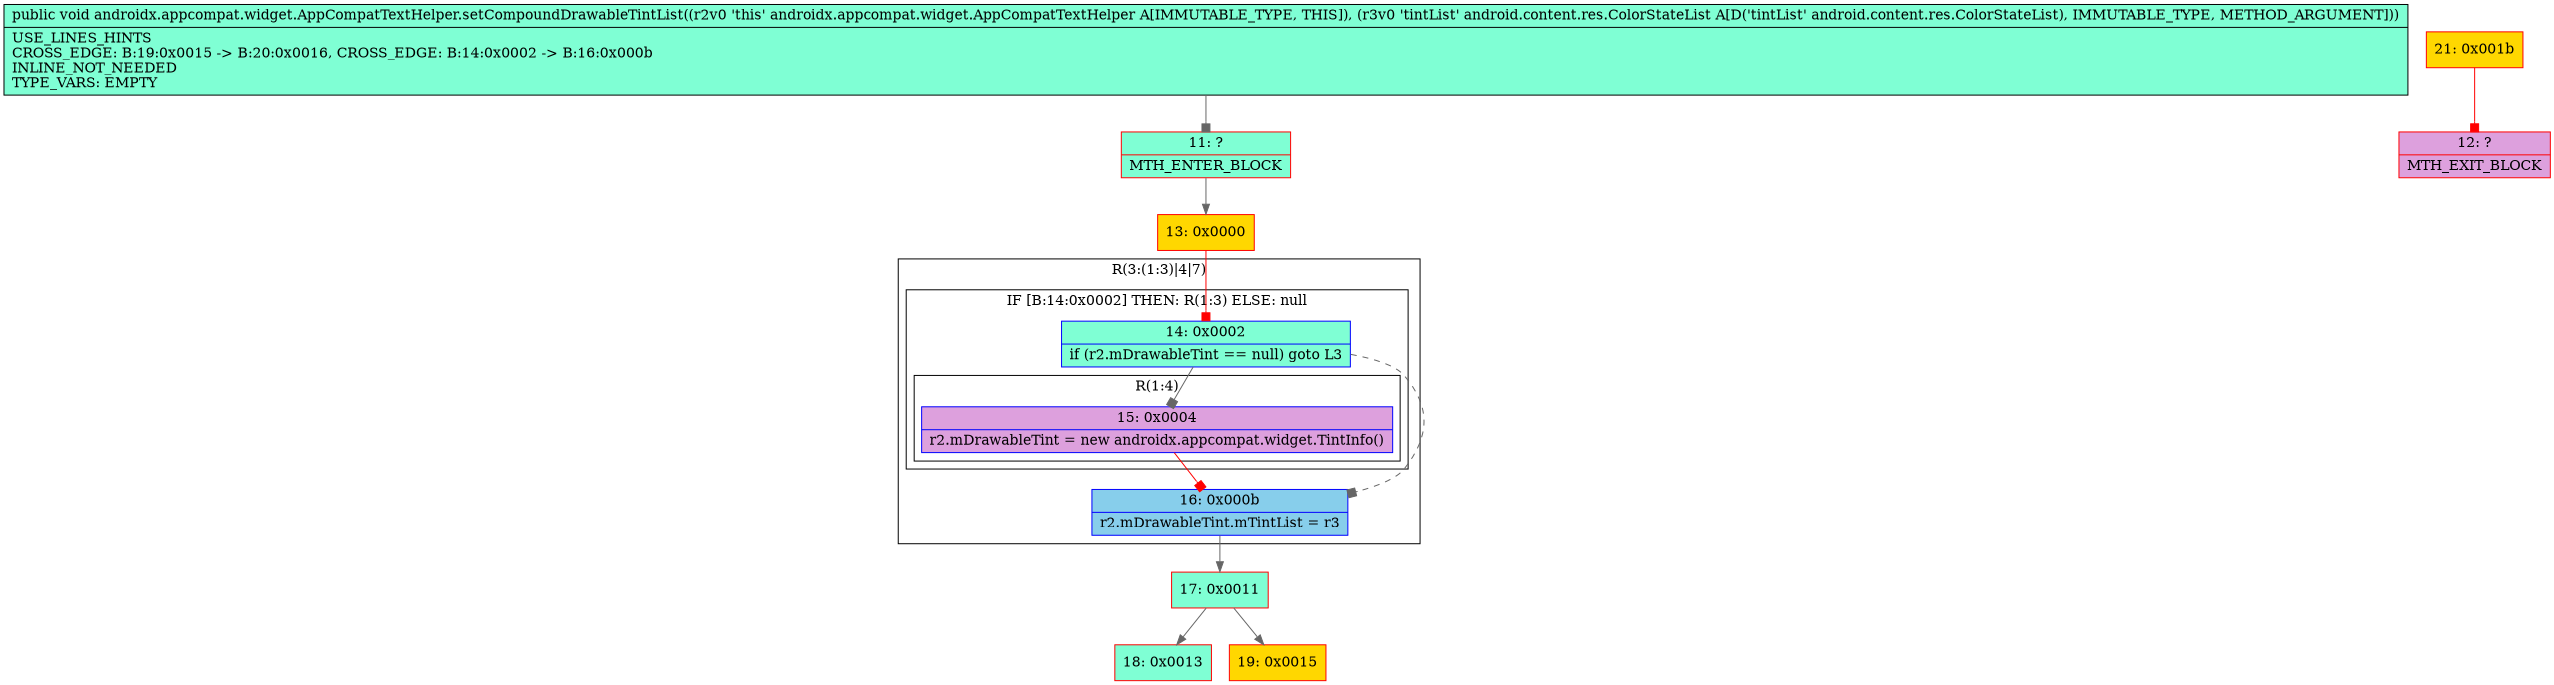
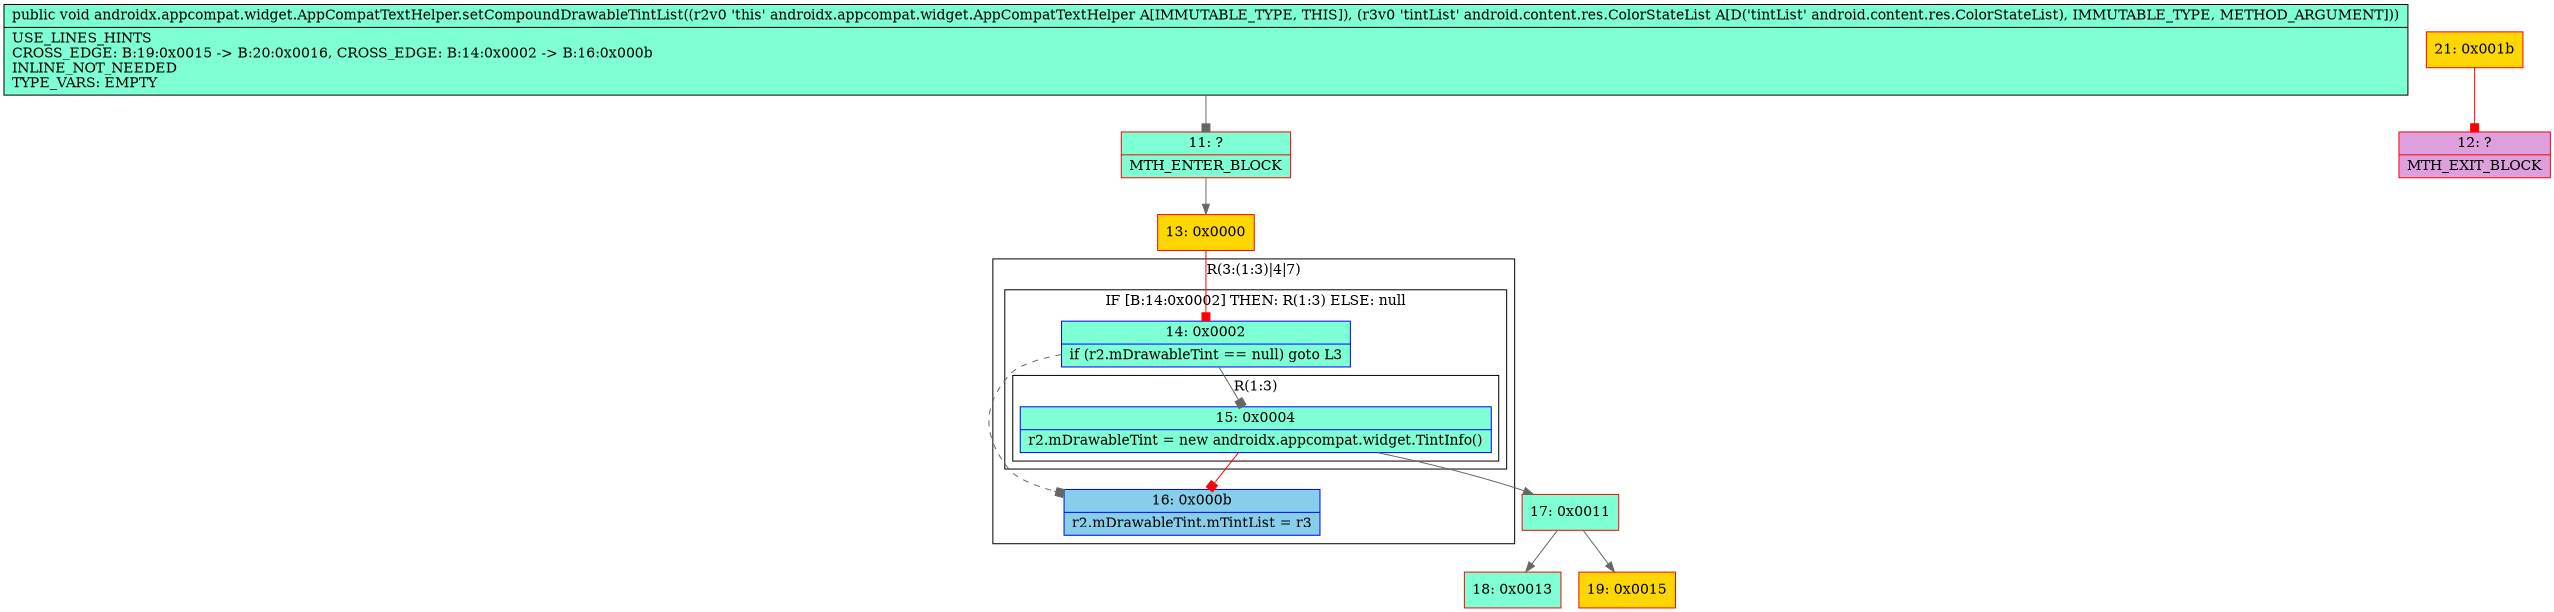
cluster "R(1:4)": label "R(1:4)" -> "R(1:3)"
node "15: 0x0004": fillcolor plum -> aquamarine
edge "16: 0x000b" -> "17: 0x0011": now "15: 0x0004" -> "17: 0x0011"
